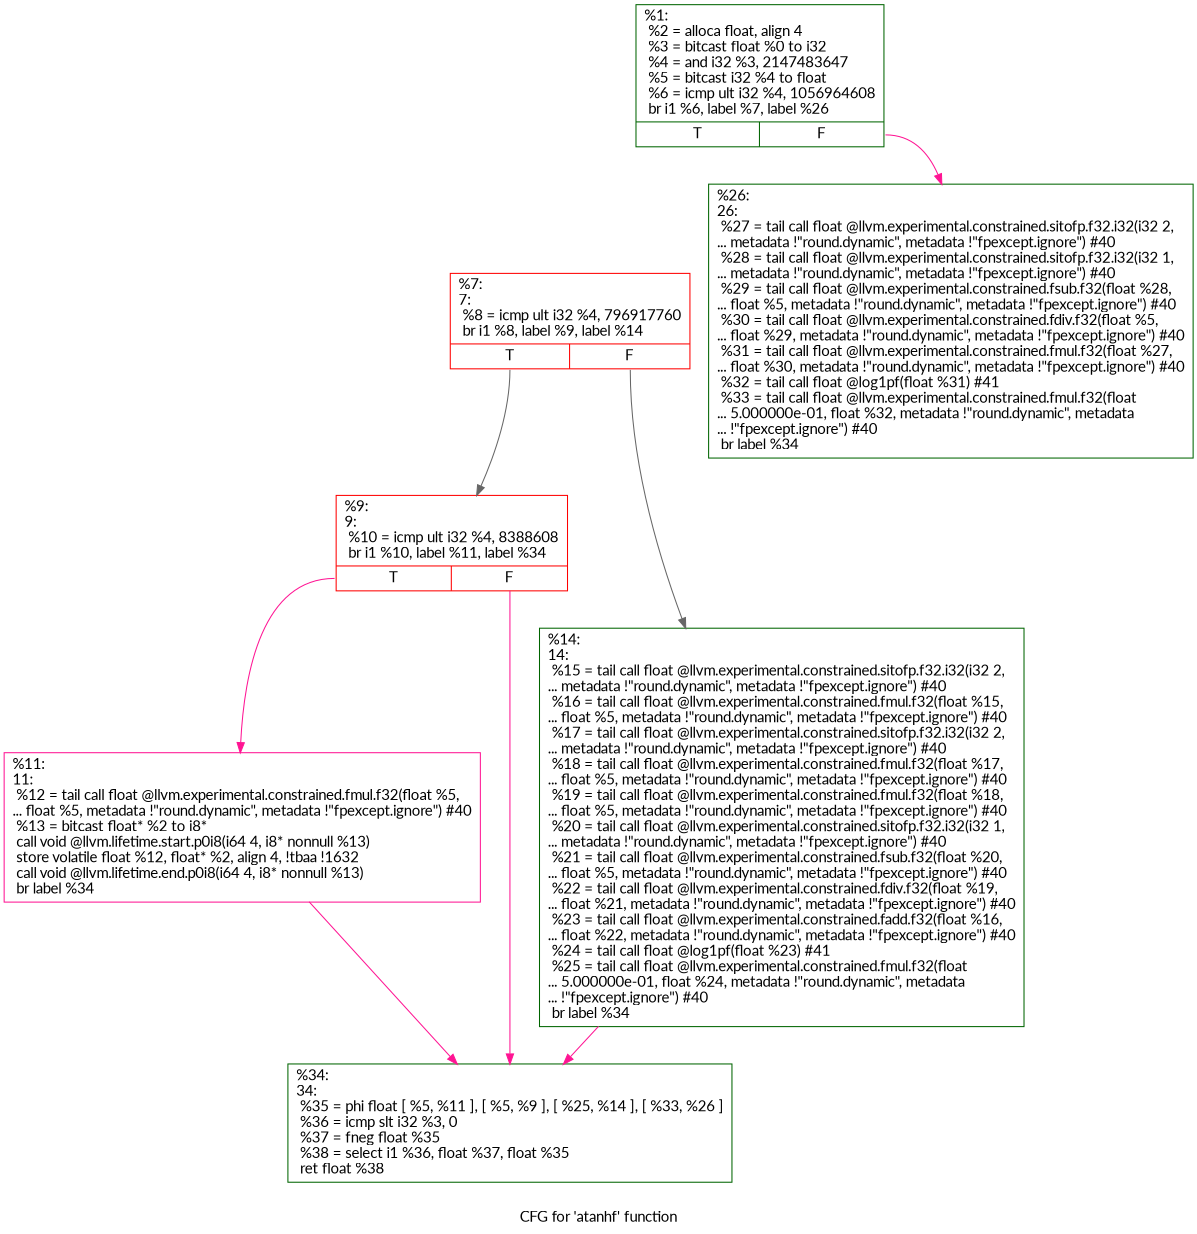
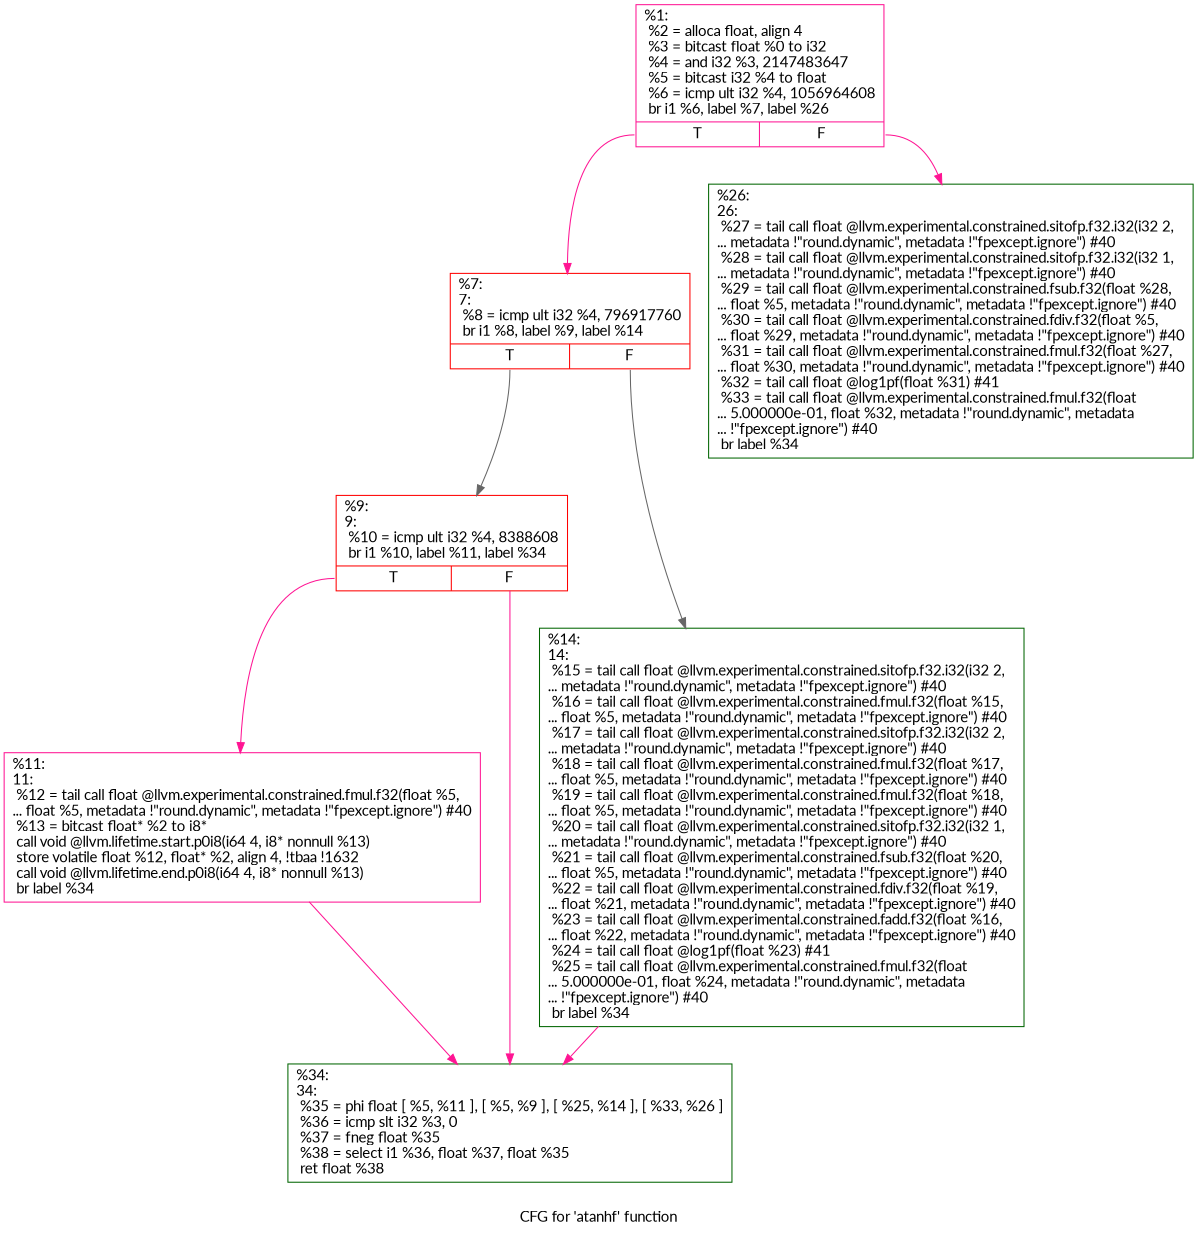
node "%1:": color darkgreen -> deeppink
edge "%1:" -> "%7:": added
